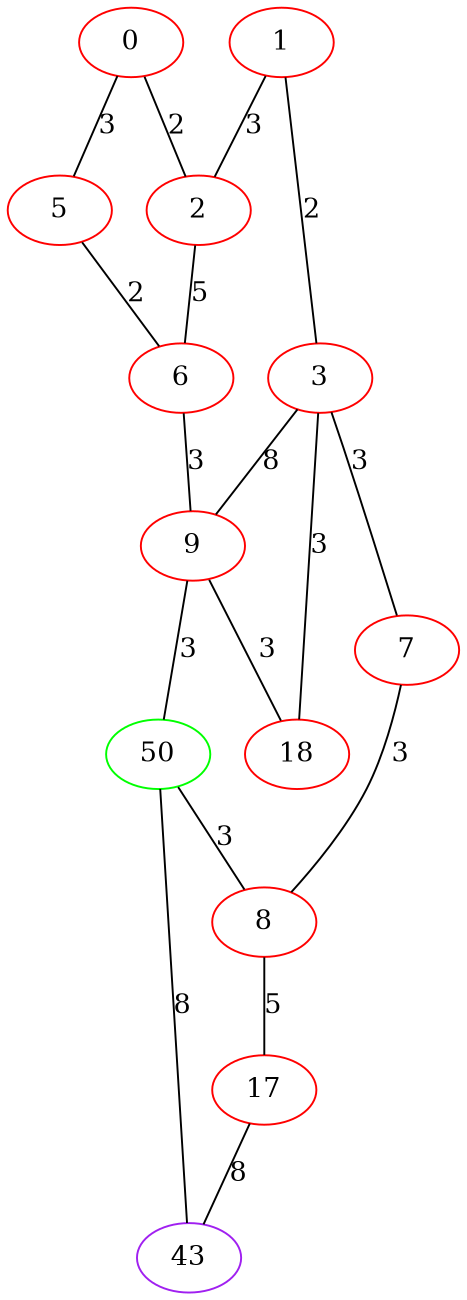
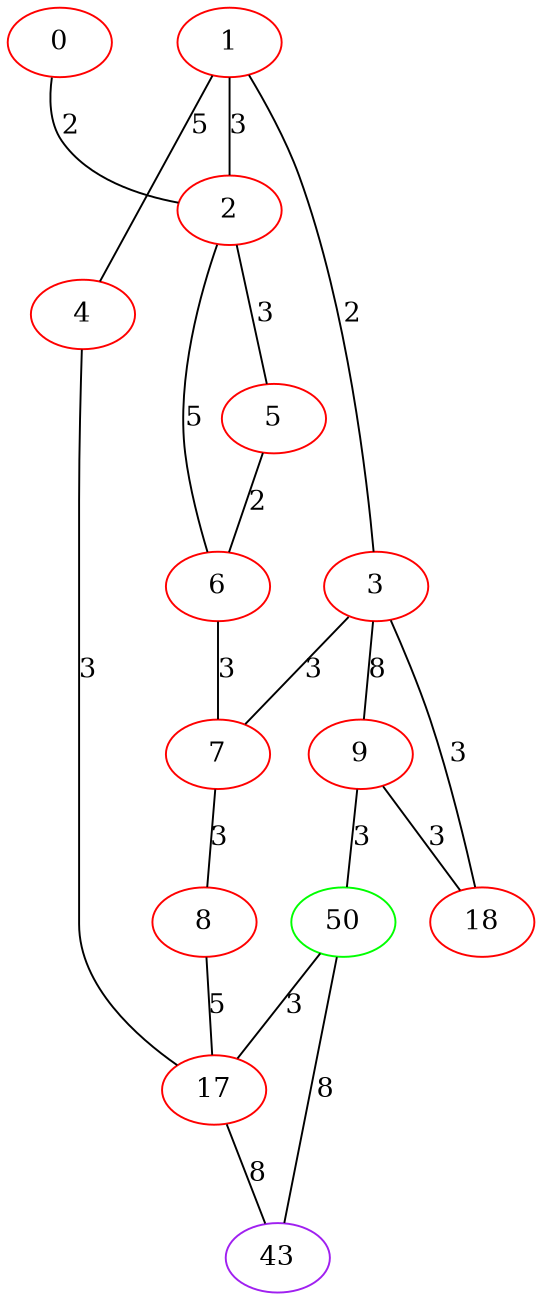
edge "0" -- "5": now "2" -- "5"
node "4": added
edge "6" -- "9": now "6" -- "7"
edge "50" -- "8": now "50" -- "17"
